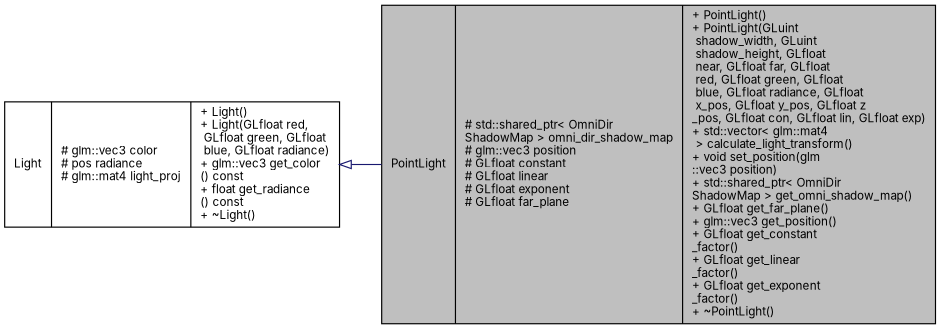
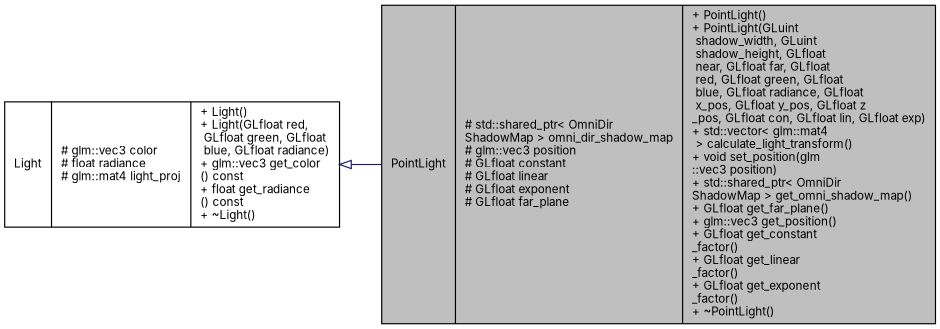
node "Light": text "# pos radiance" -> "# float radiance"
